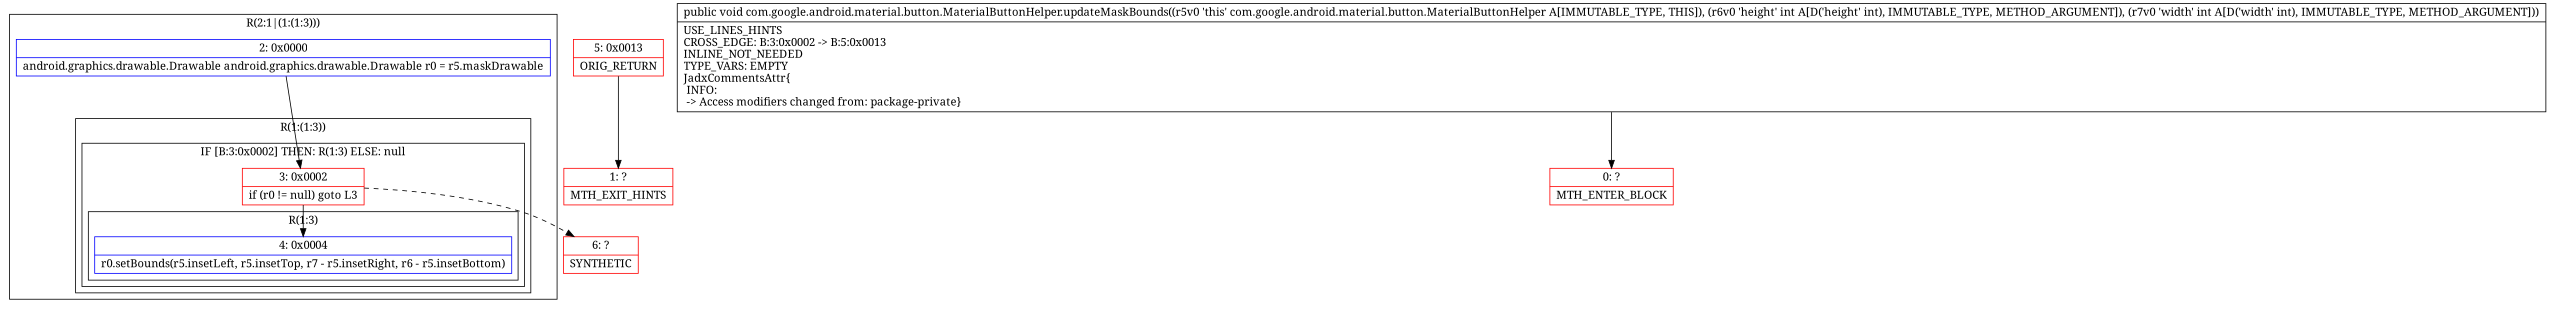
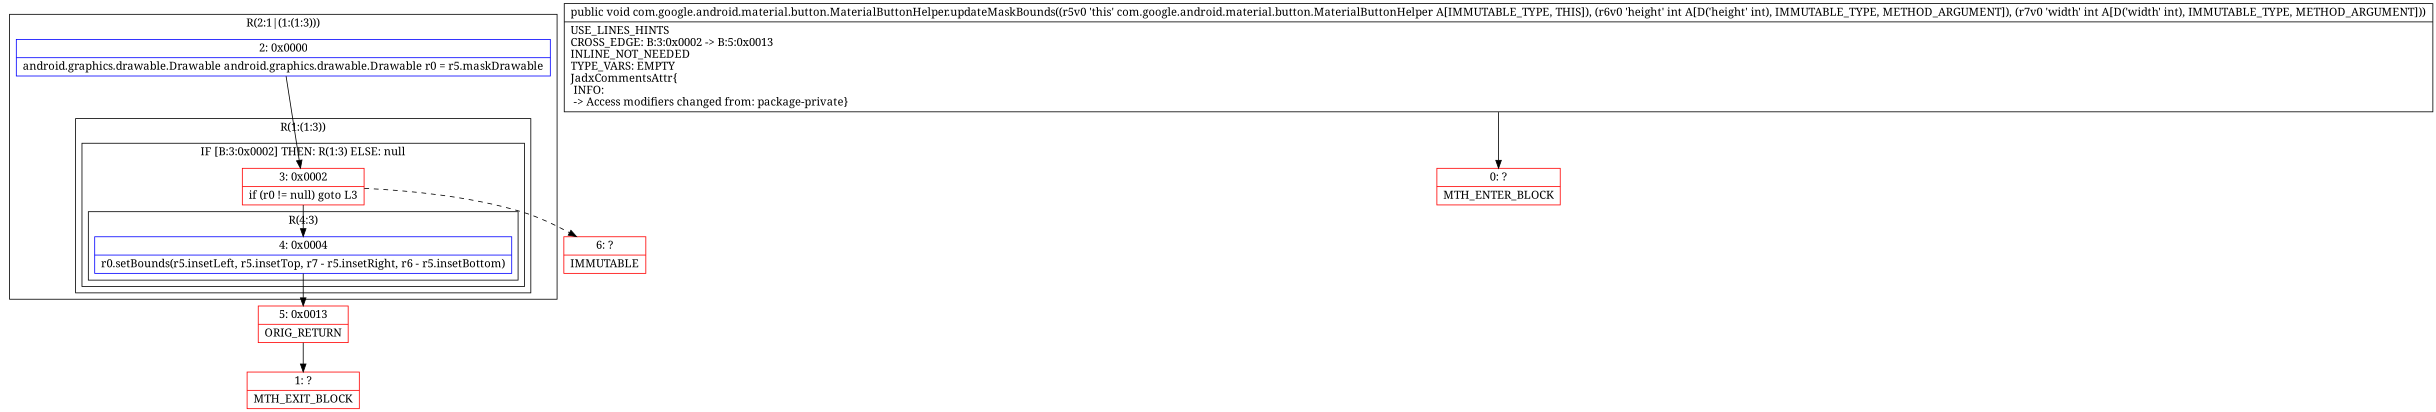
node "1: ?": text "MTH_EXIT_HINTS" -> "MTH_EXIT_BLOCK"
cluster "R(1:3)": label "R(1:3)" -> "R(4:3)"
node "6: ?": text "SYNTHETIC" -> "IMMUTABLE"
edge "4: 0x0004" -> "5: 0x0013": added
